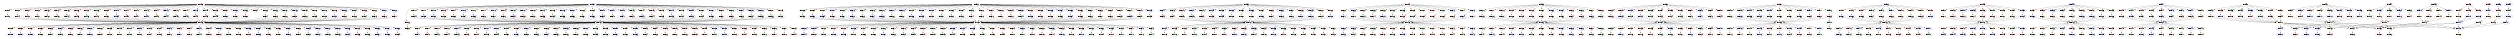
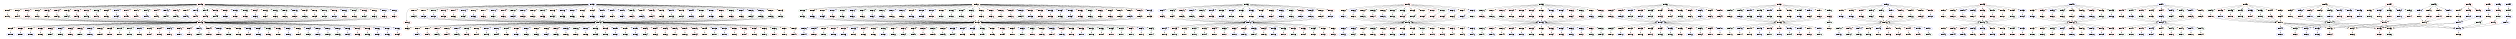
node "ID00503": added
